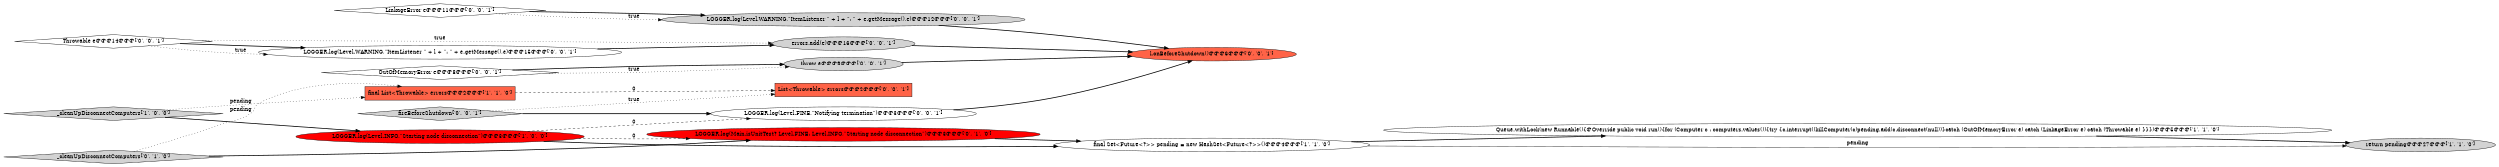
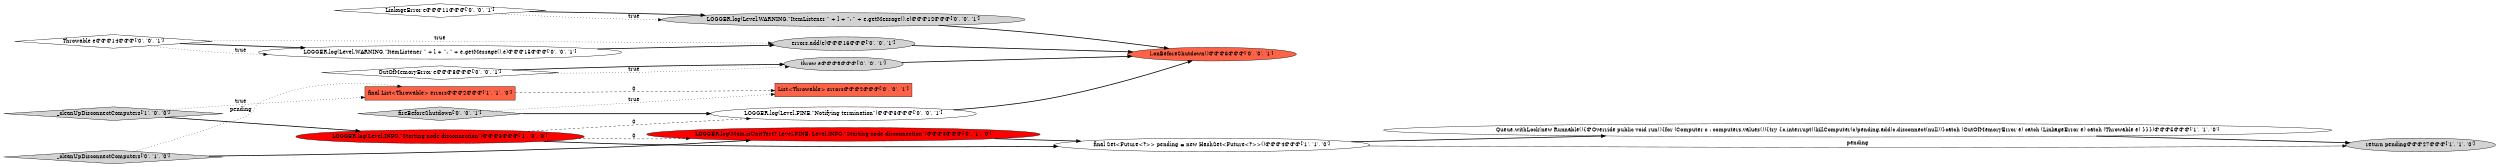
edge "_cleanUpDisconnectComputers['1', '0', '0']" -> "final List<Throwable> errors@@@2@@@['1', '1', '0']": label "pending" -> "true"
